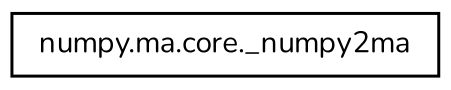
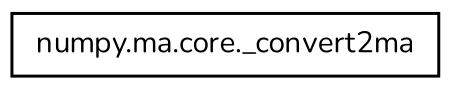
node "numpy.ma.core._numpy2ma": label "numpy.ma.core._numpy2ma" -> "numpy.ma.core._convert2ma"
